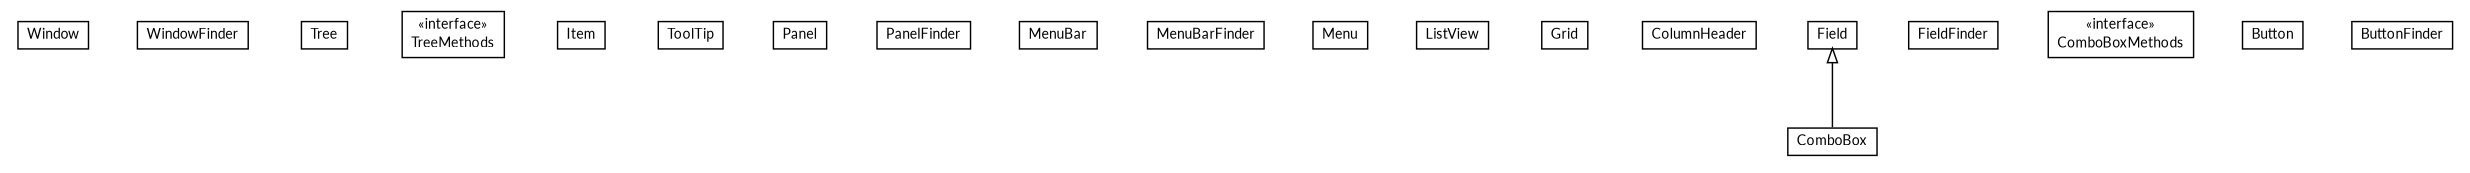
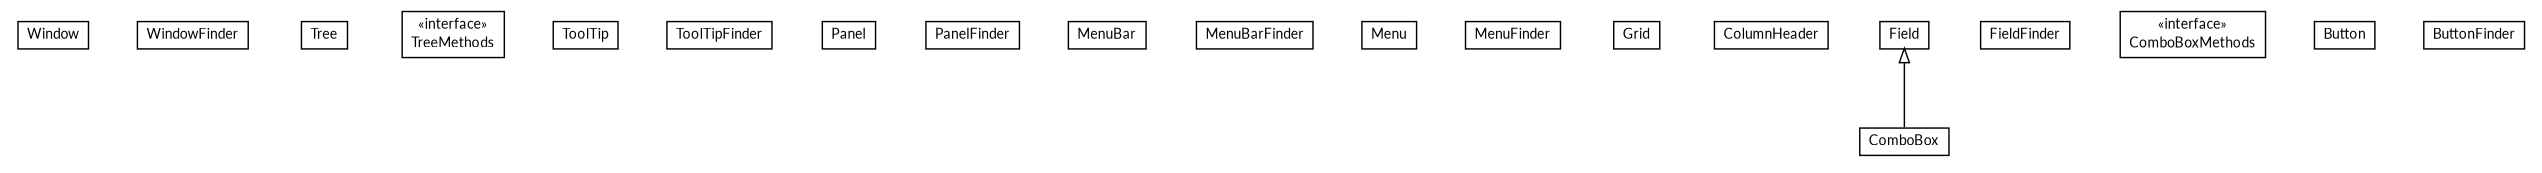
node "Item": removed
node "ToolTipFinder": added
node "ListView": removed
node "MenuFinder": added
